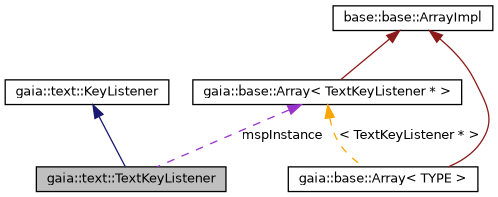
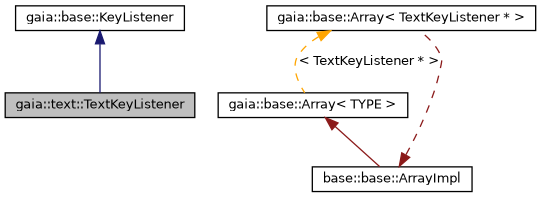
edge "gaia::base::Array< TextKeyListener * >" -> "base::base::ArrayImpl": style solid -> dashed
node "gaia::text::KeyListener": label "gaia::text::KeyListener" -> "gaia::base::KeyListener"
edge "gaia::base::Array< TYPE >" -> "base::base::ArrayImpl": reversed
edge "gaia::text::TextKeyListener" -> "gaia::base::Array< TextKeyListener * >": removed, label "mspInstance"
